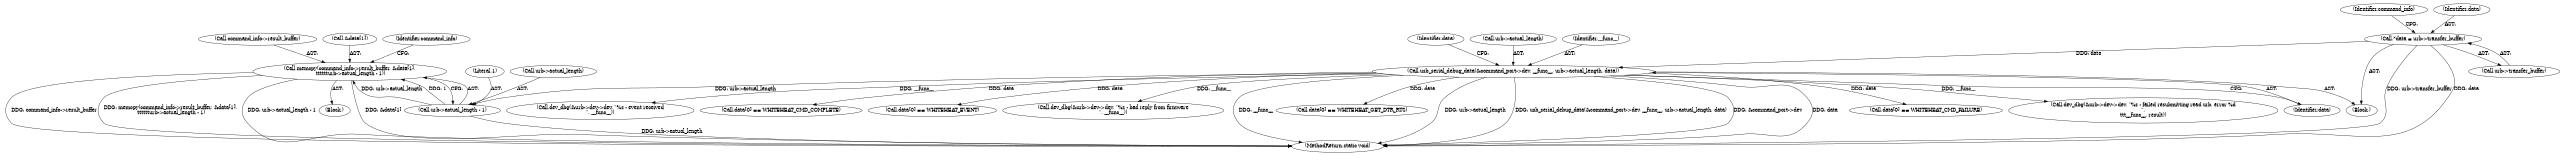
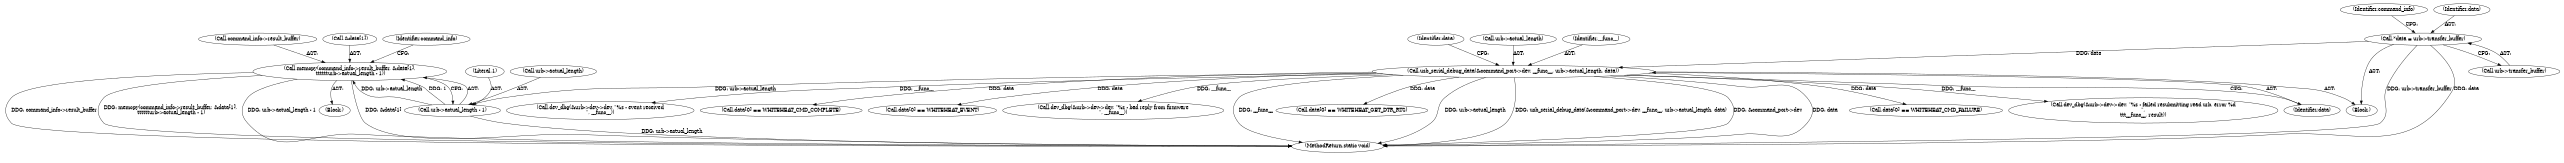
edge "(Call,*data = urb->transfer_buffer)" -> "(Call,urb->transfer_buffer)": label "AST: " -> "CFG: "
